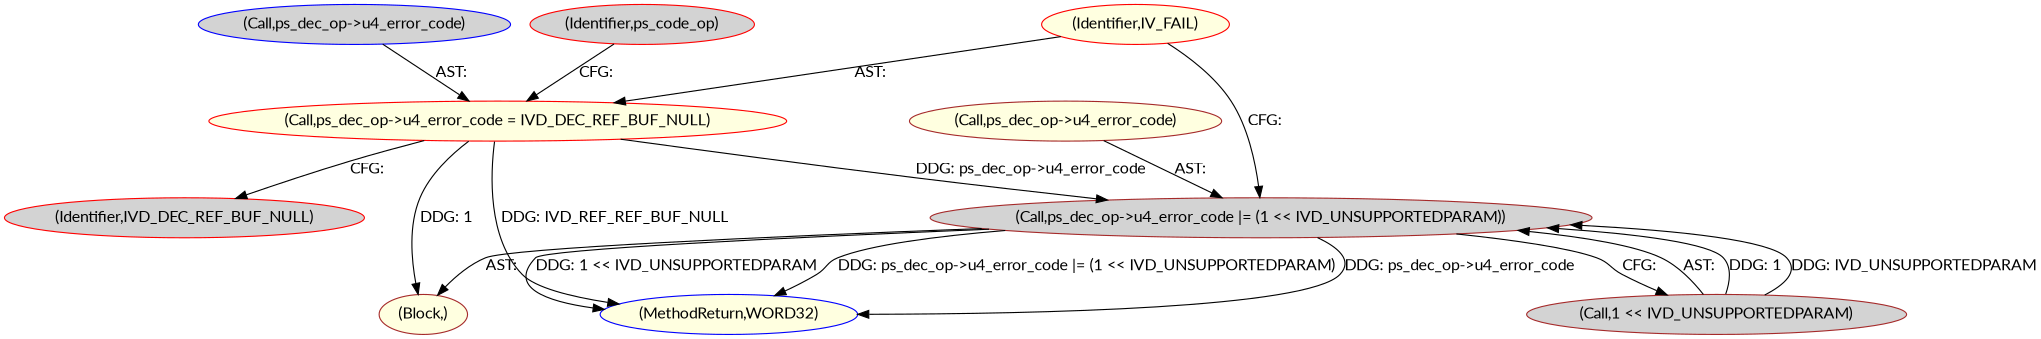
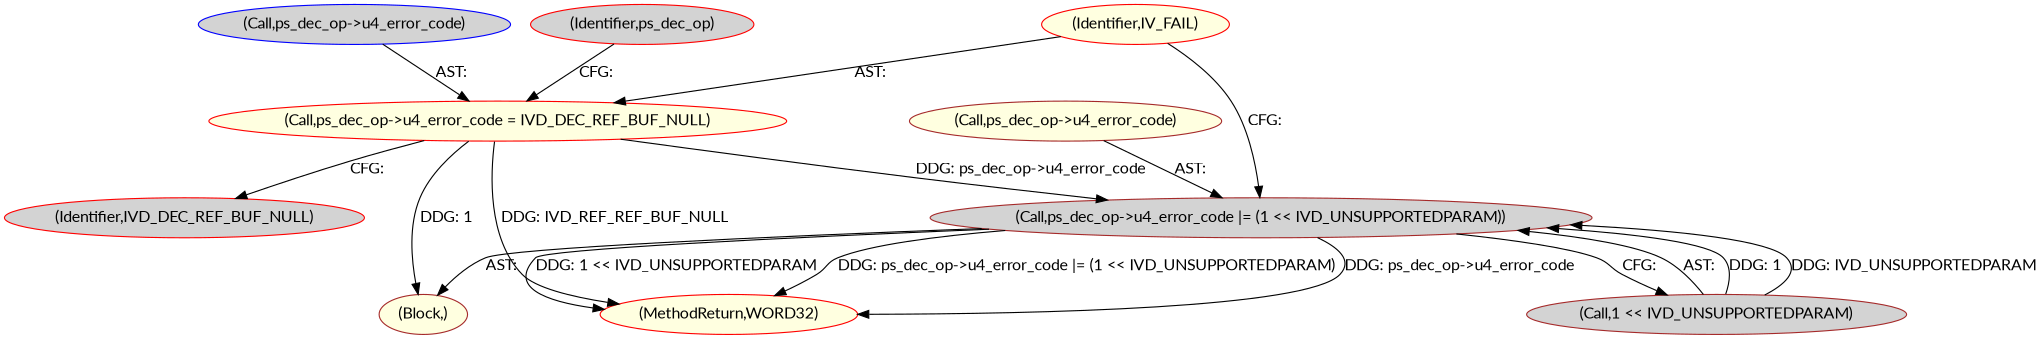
node "(Identifier,ps_code_op)": label "(Identifier,ps_code_op)" -> "(Identifier,ps_dec_op)"
node "(MethodReturn,WORD32)": color blue -> red
